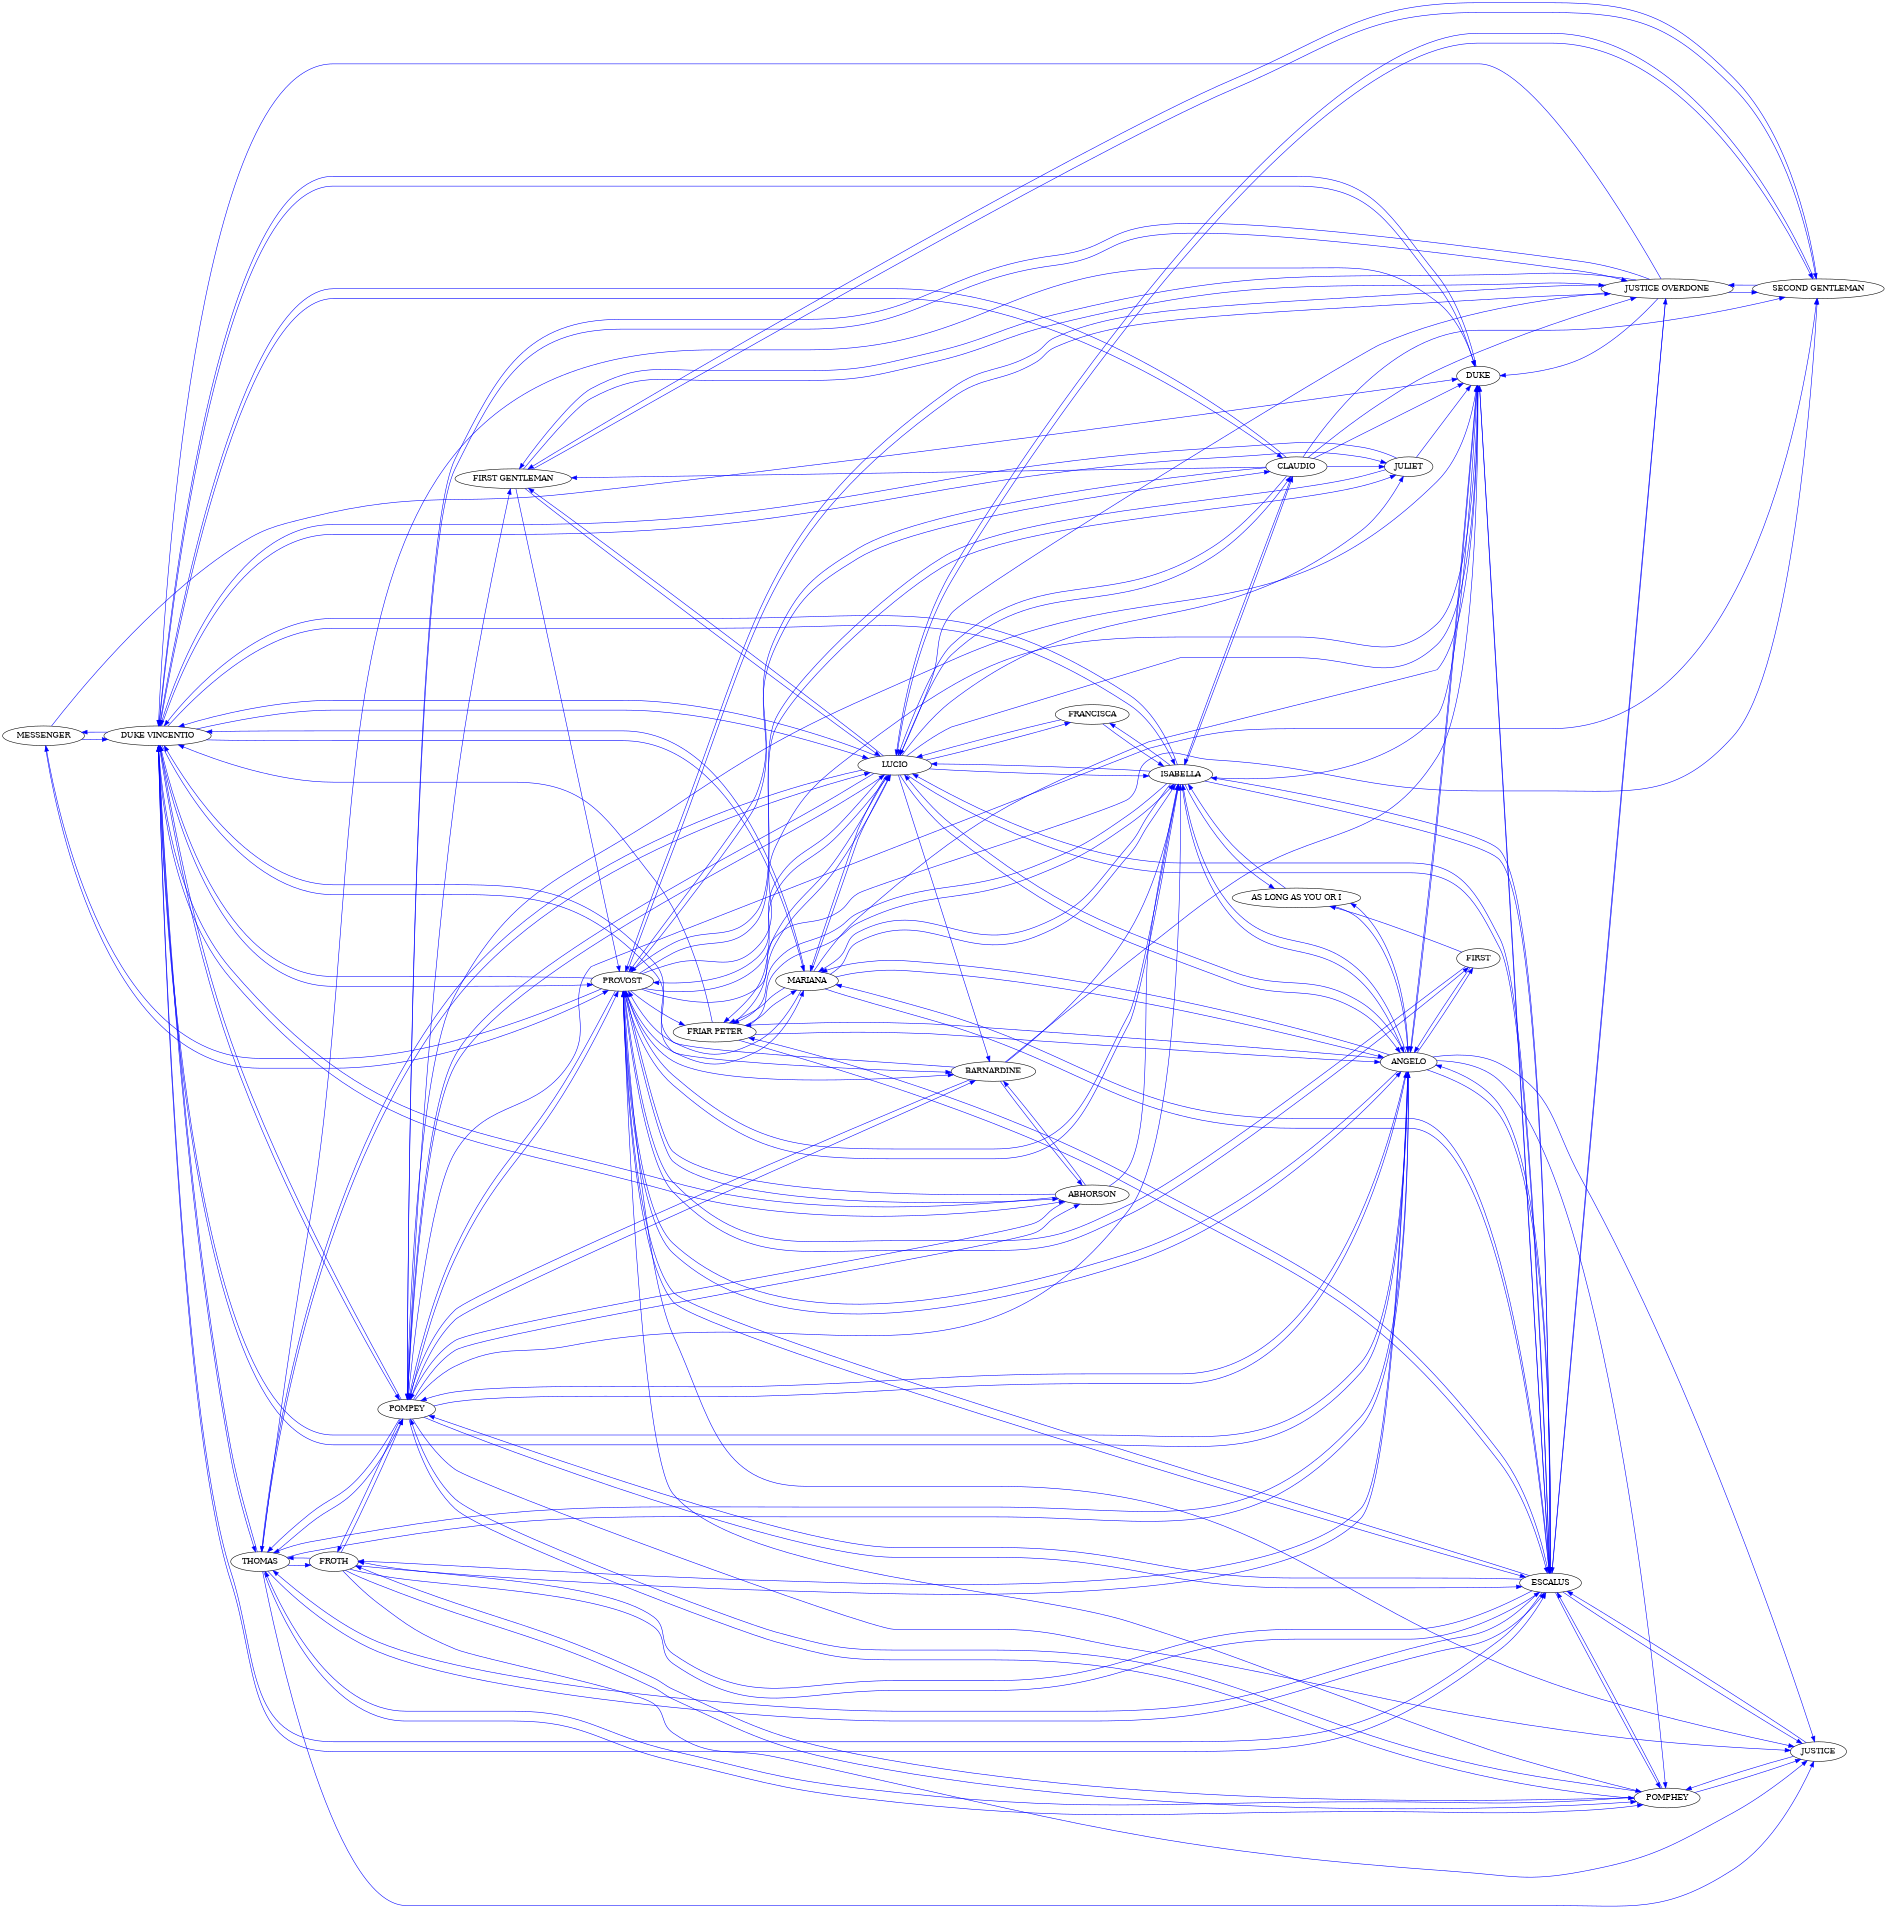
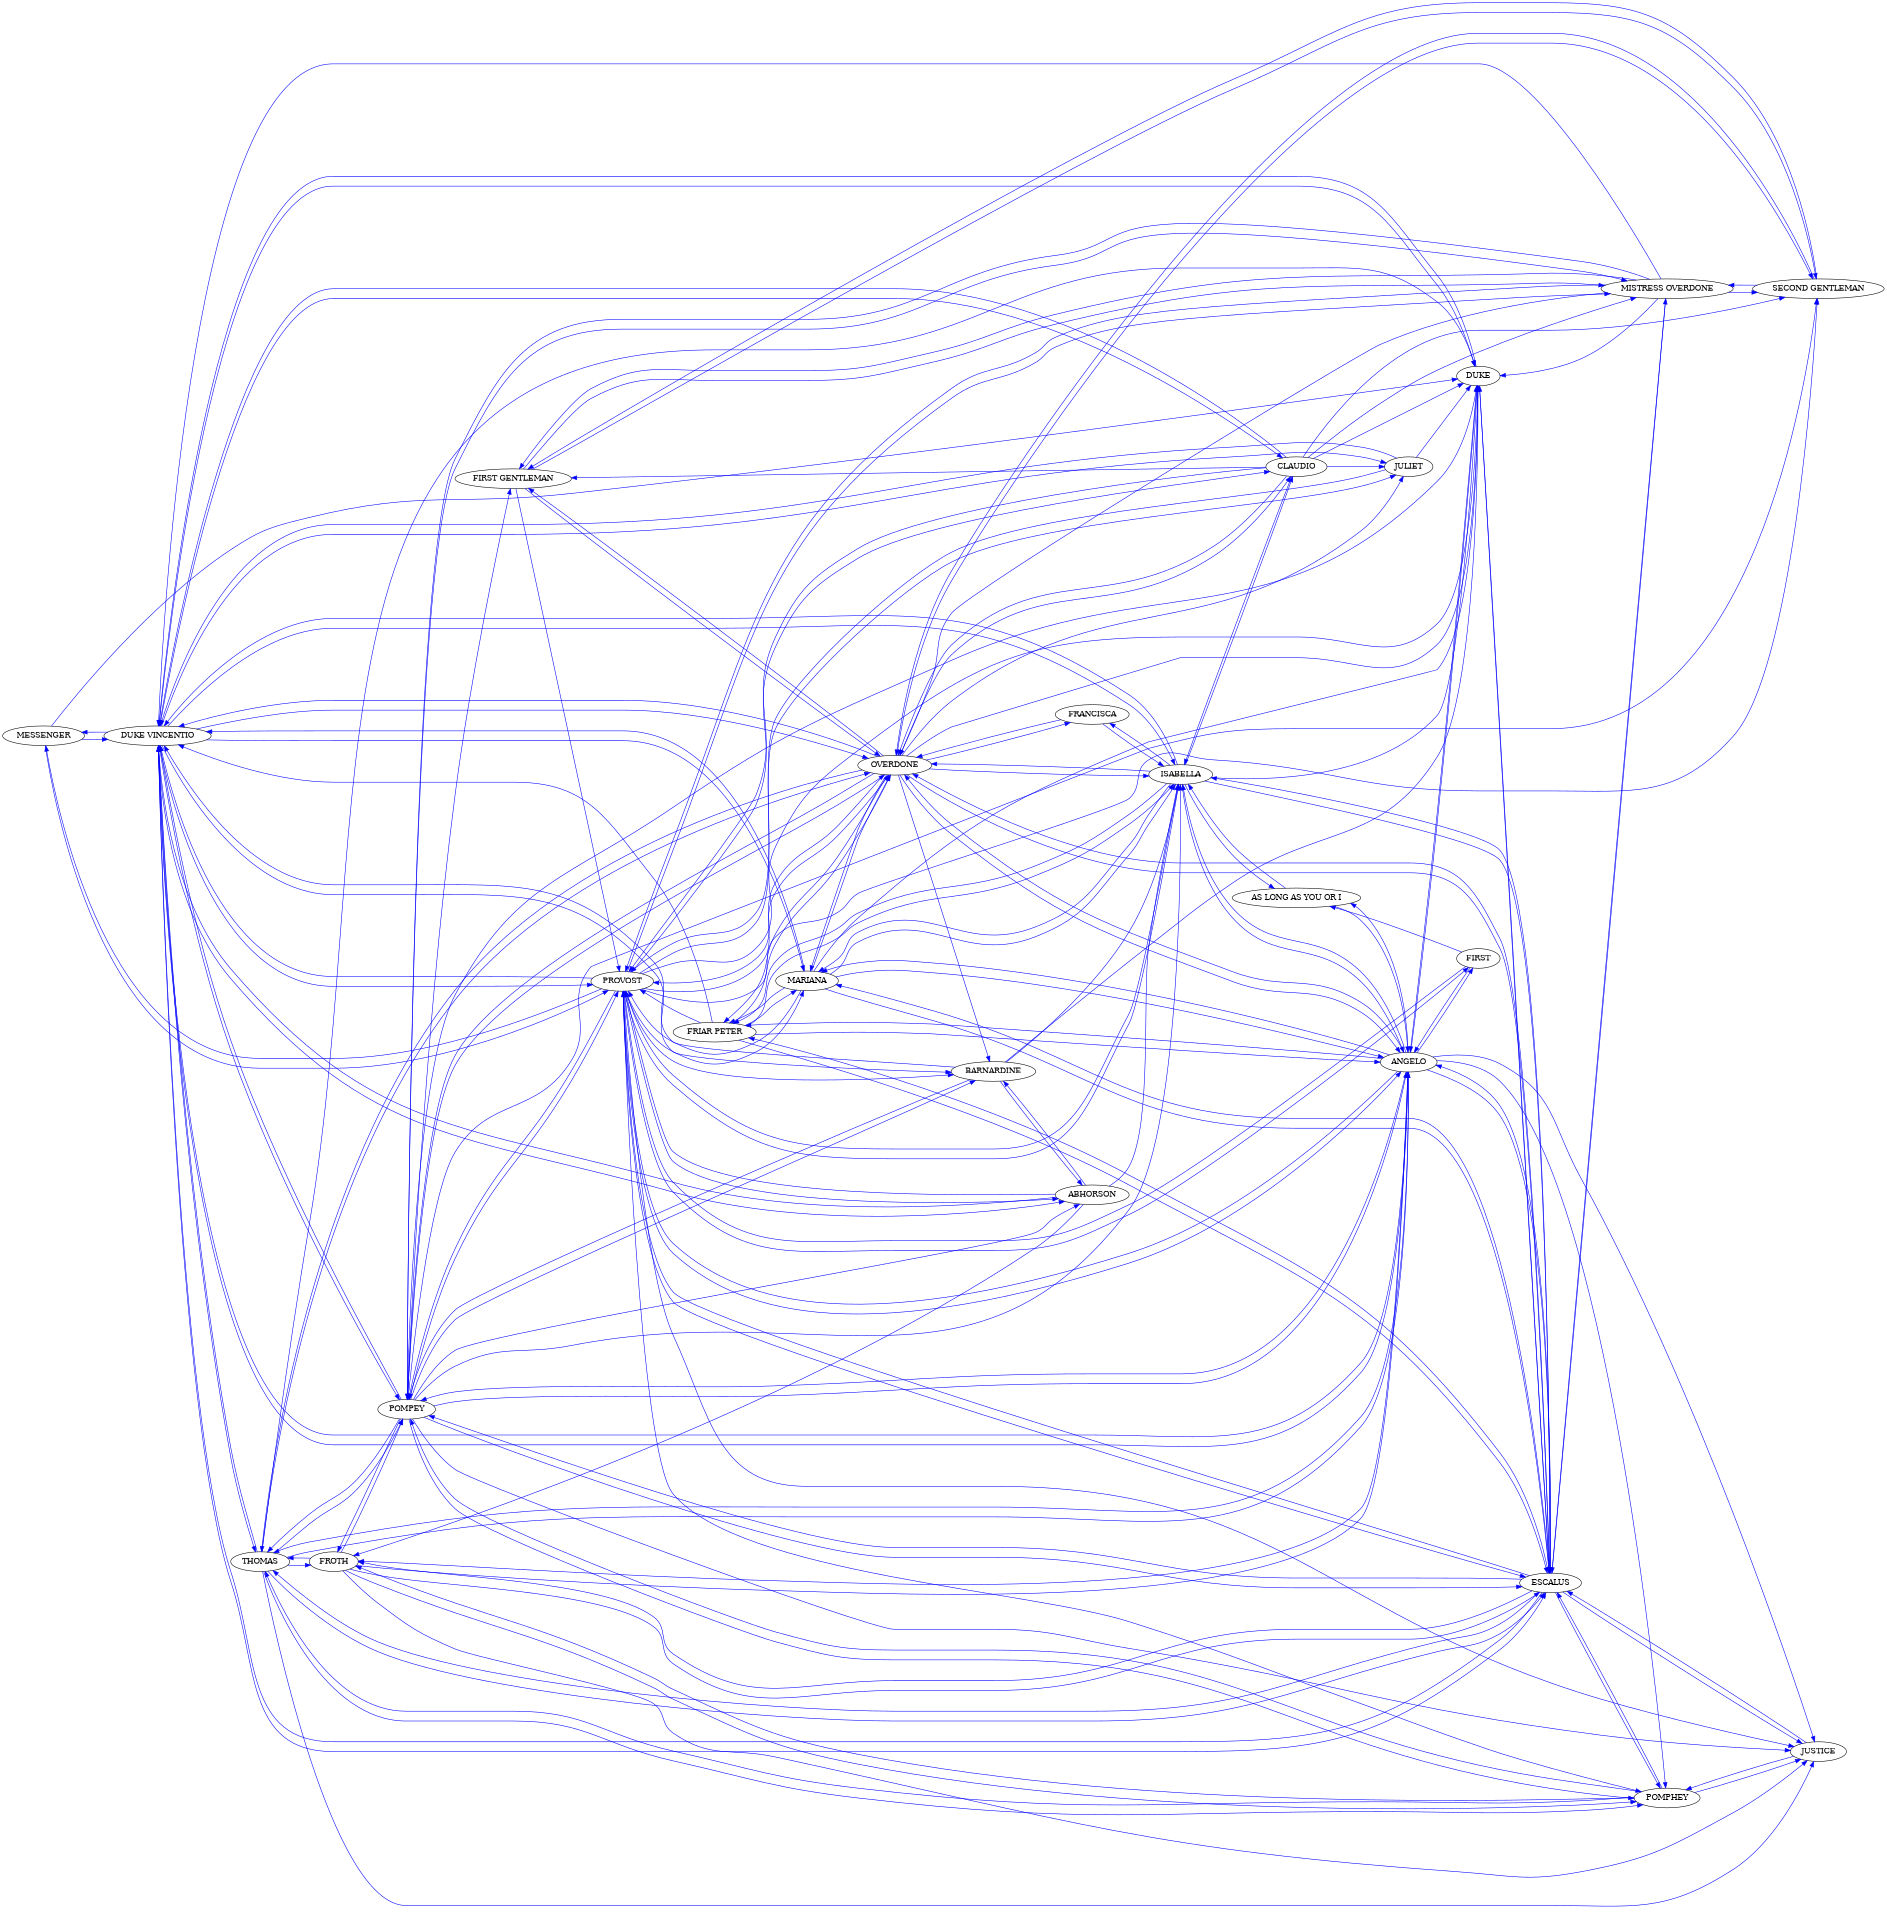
node "JUSTICE OVERDONE": label "JUSTICE OVERDONE" -> "MISTRESS OVERDONE"
node "LUCIO": label "LUCIO" -> "OVERDONE"
edge "PROVOST" -> "FRIAR PETER": reversed
edge "ABHORSON" -> "POMPEY": now "ABHORSON" -> "FROTH"
